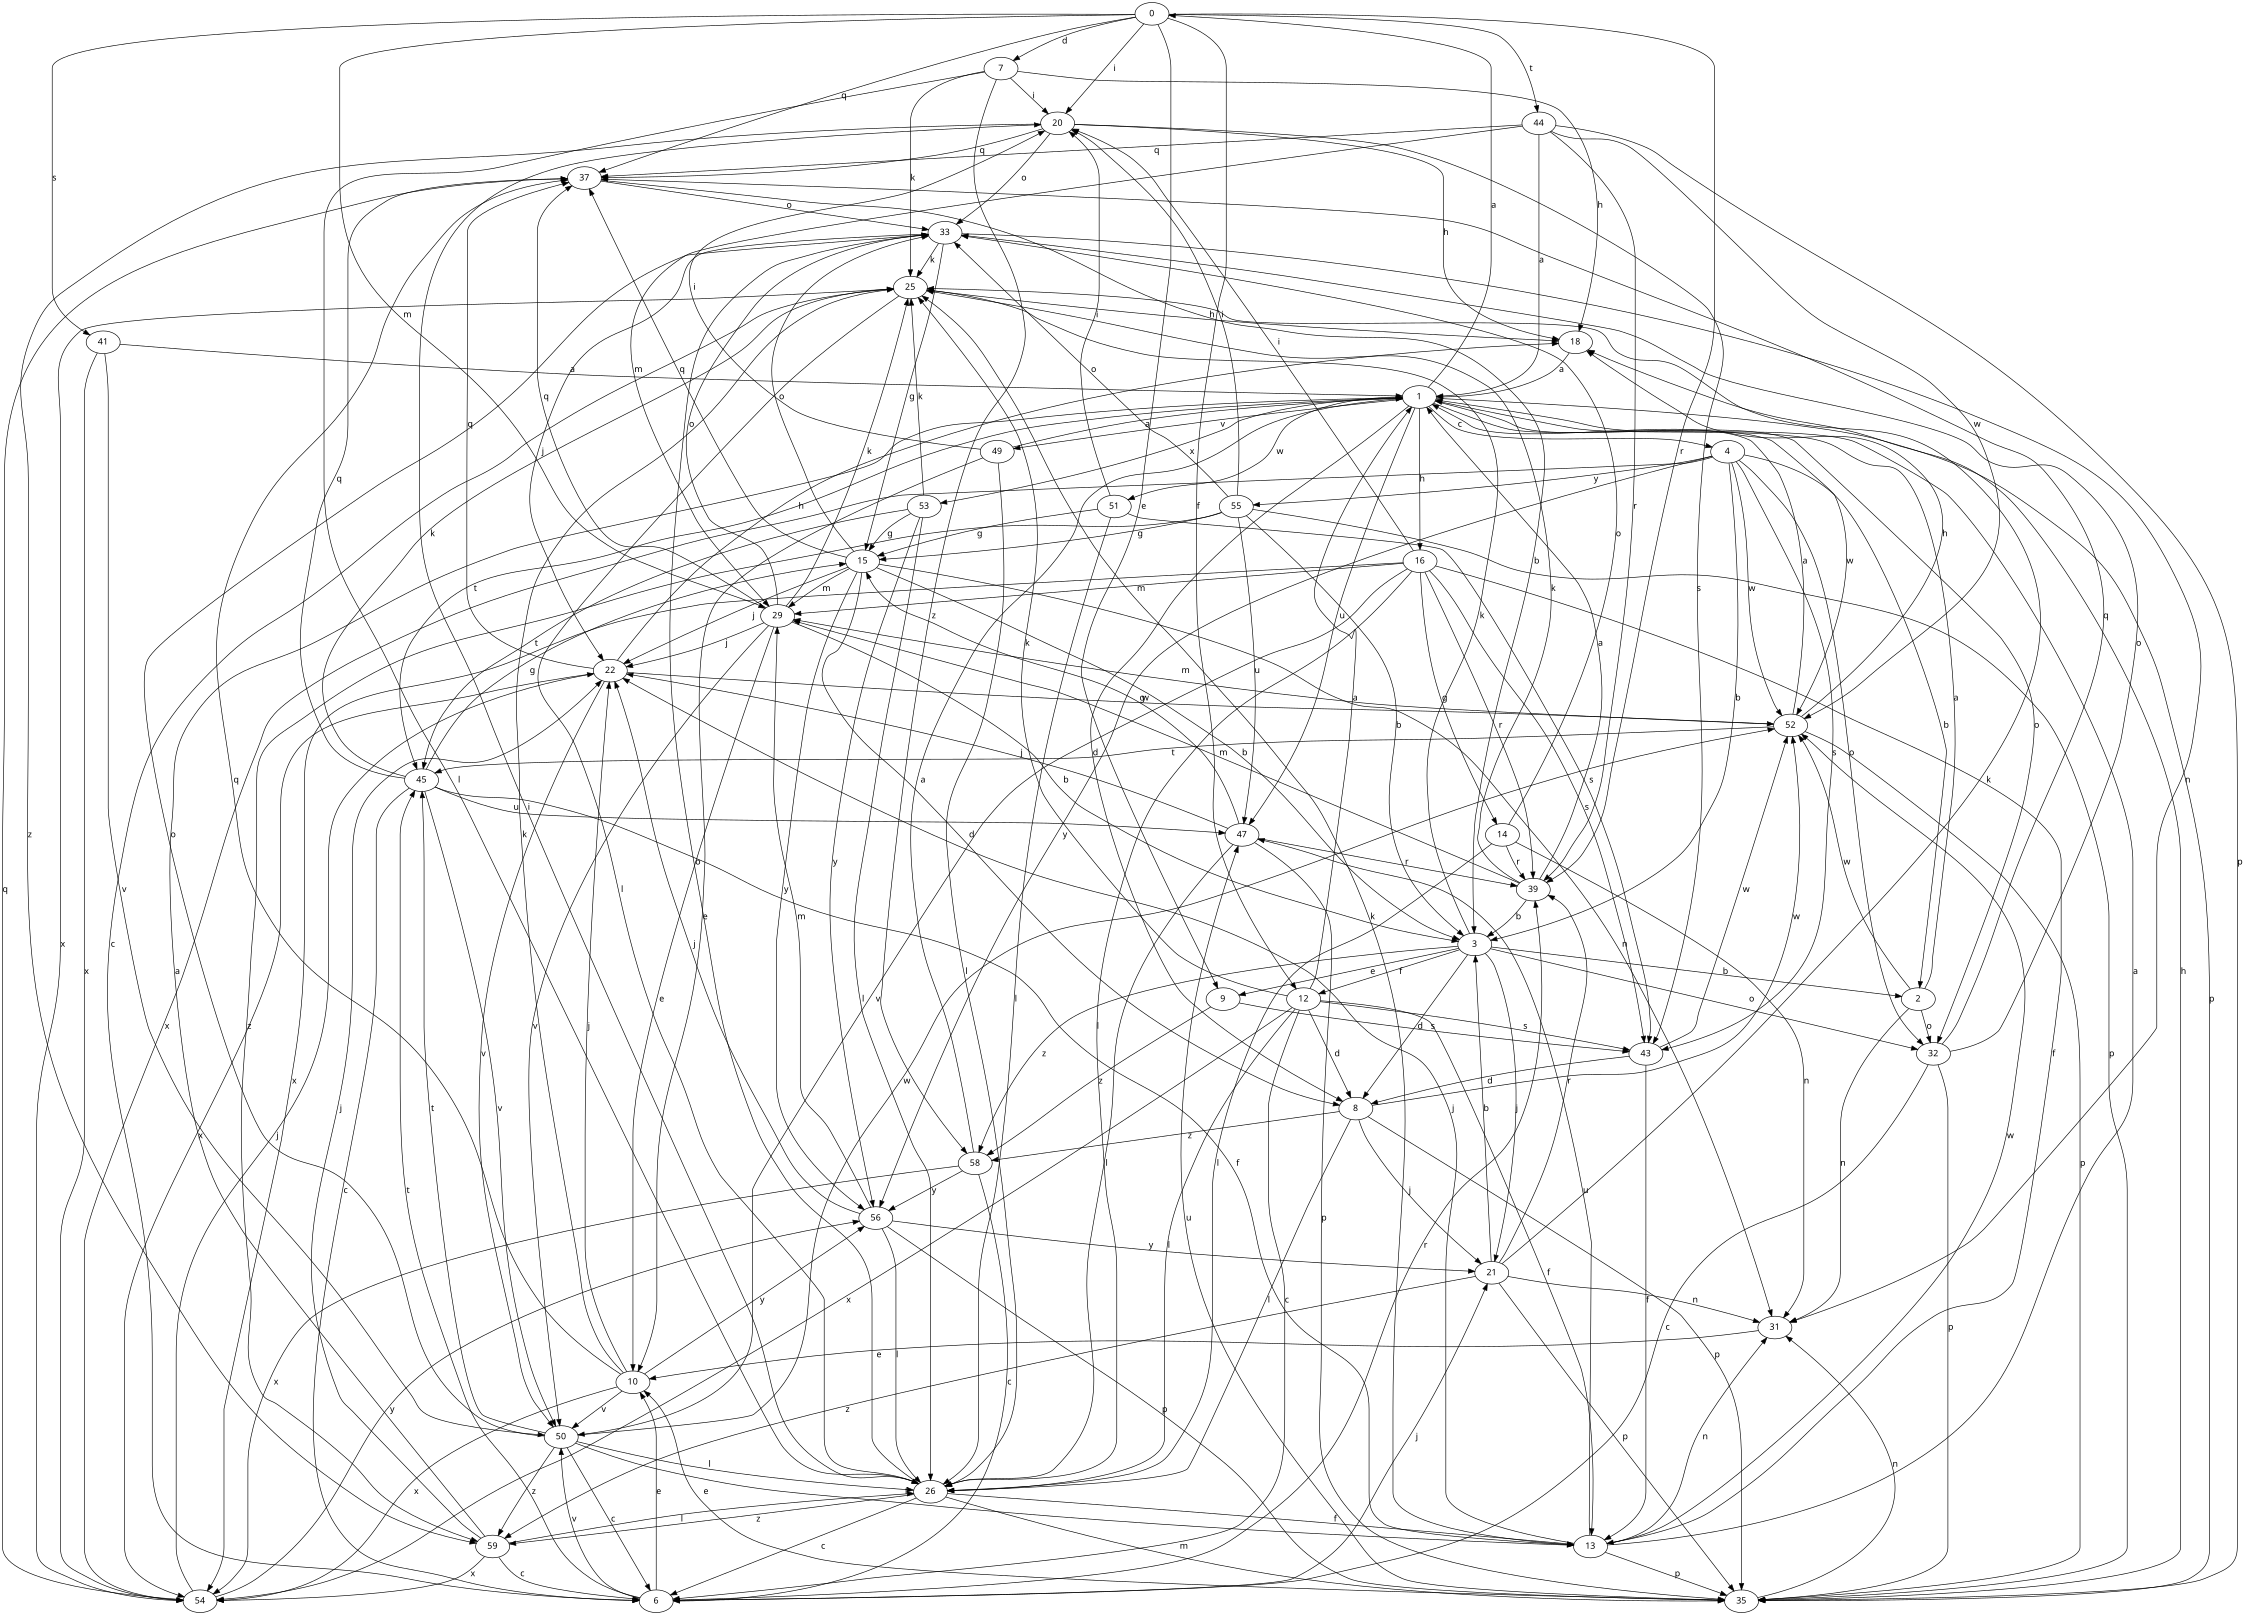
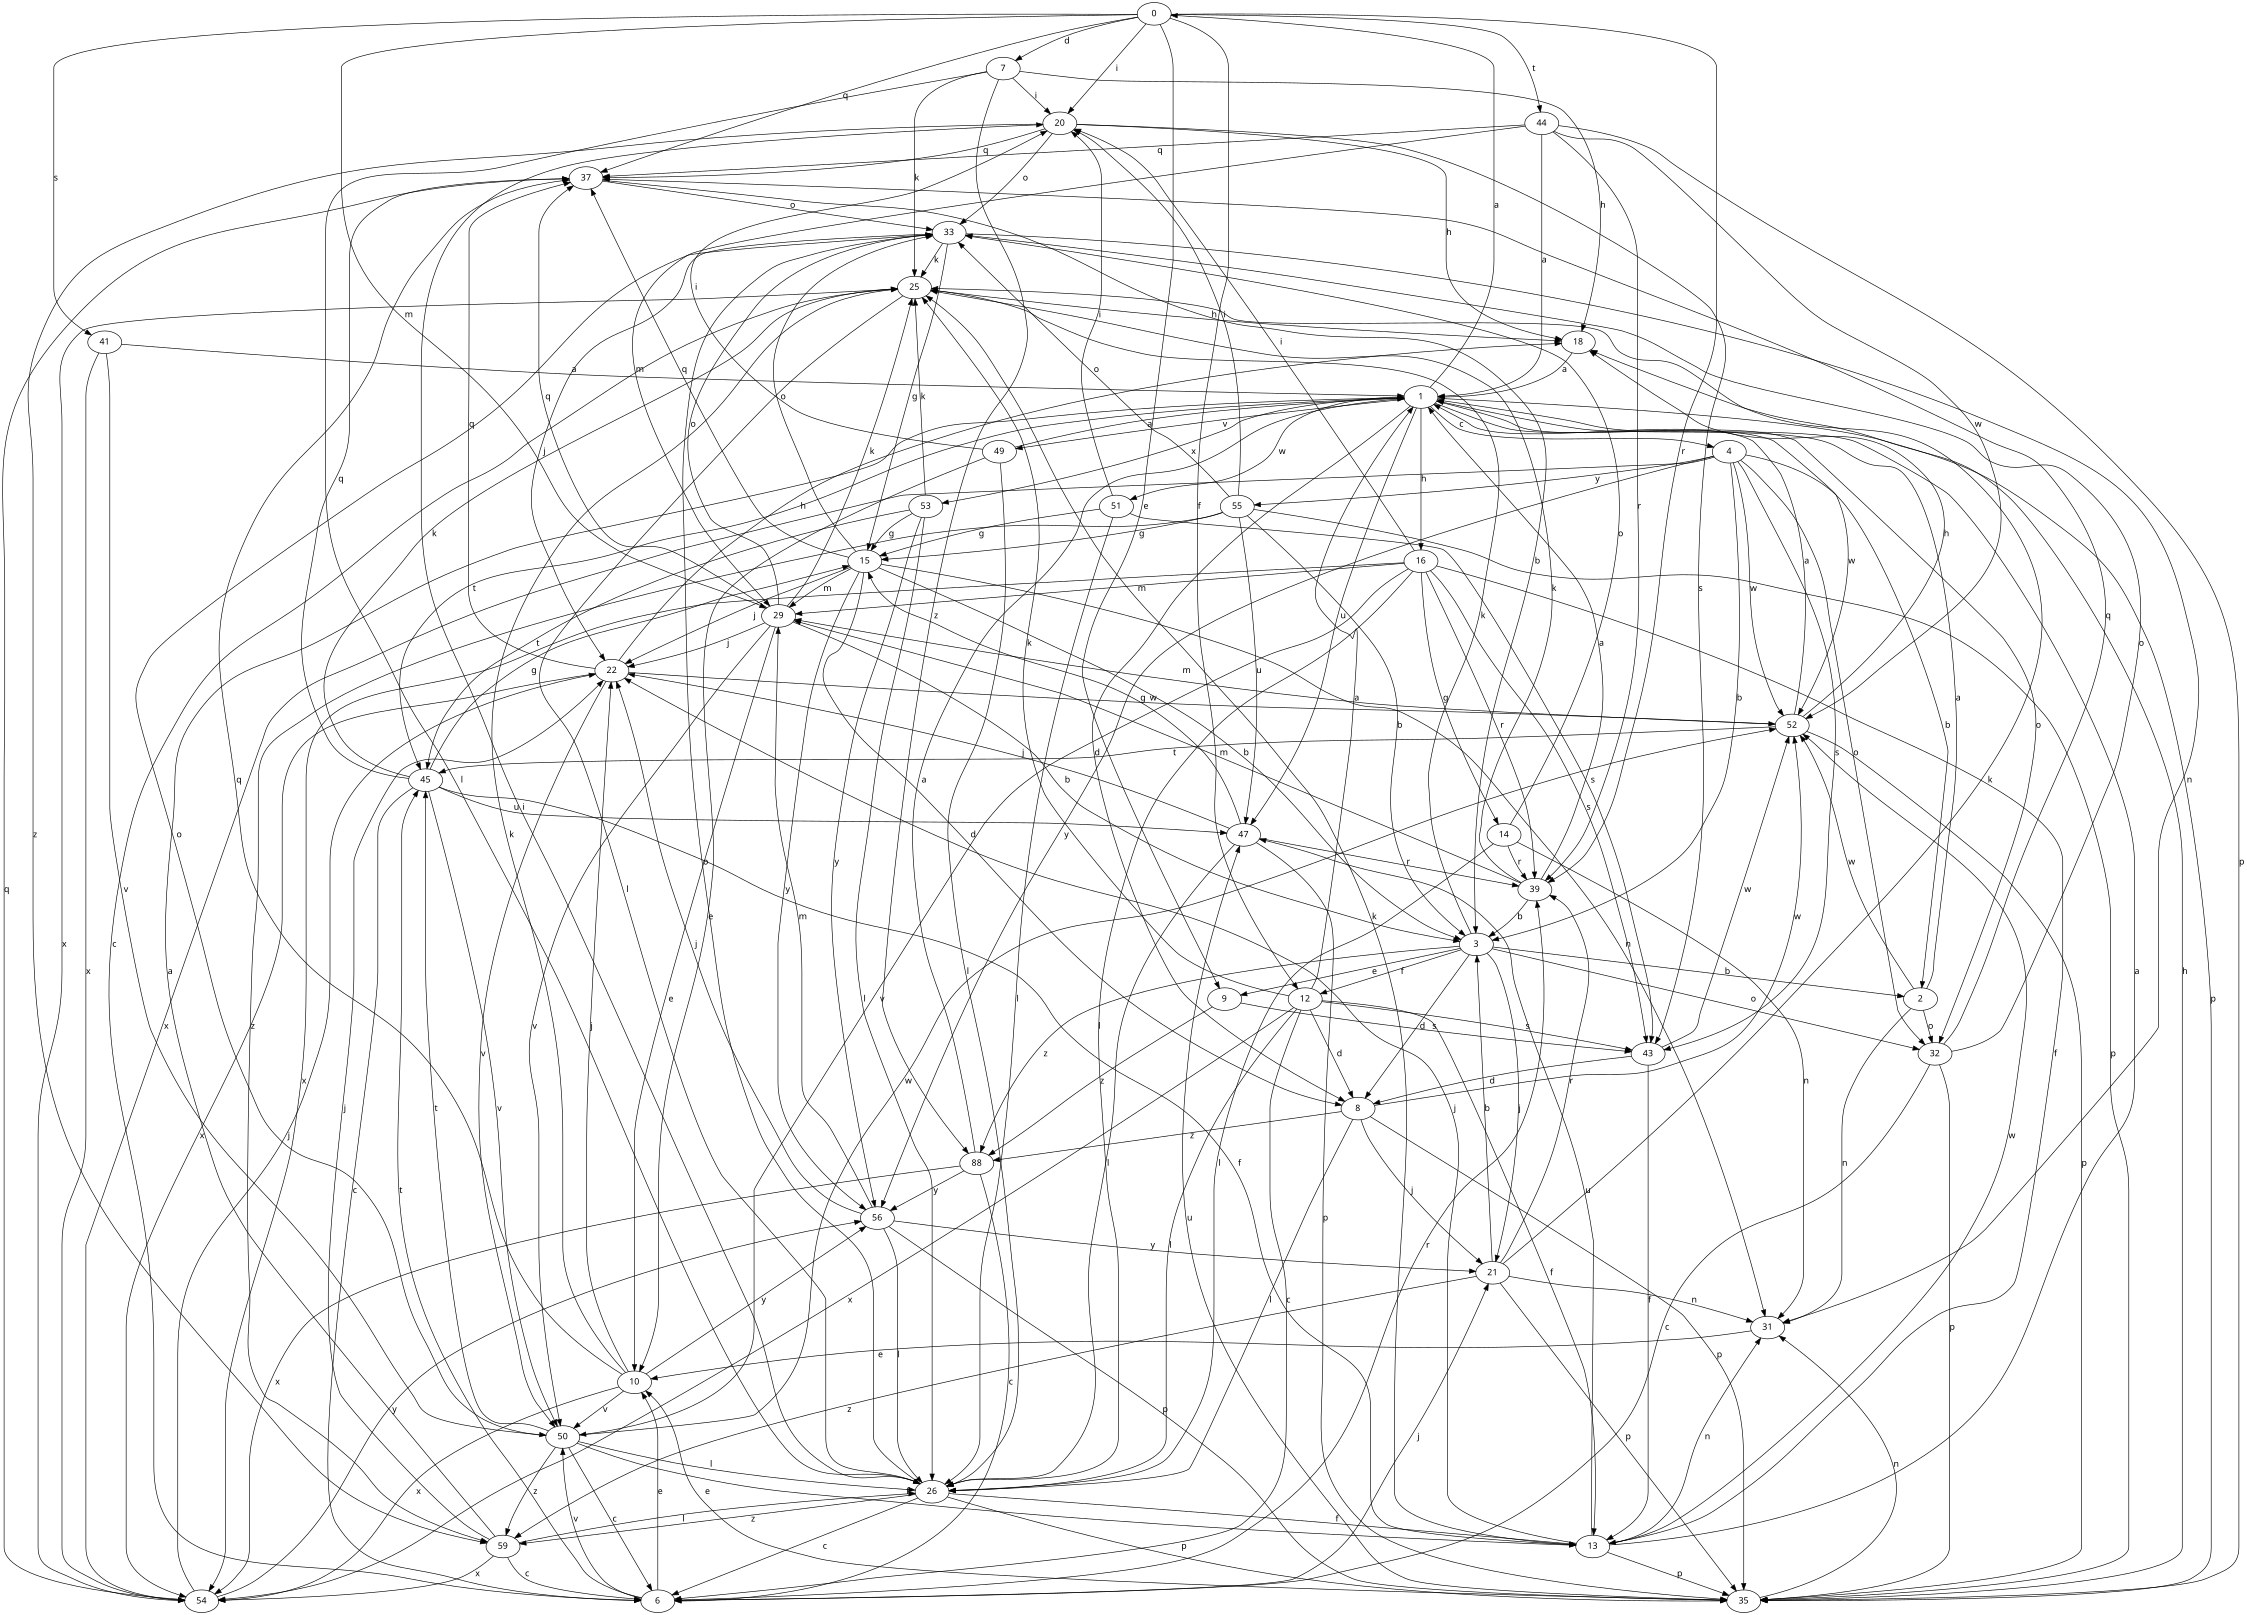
node "58": label "58" -> "88"
edge "26" -> "35": label "m" -> "p"
